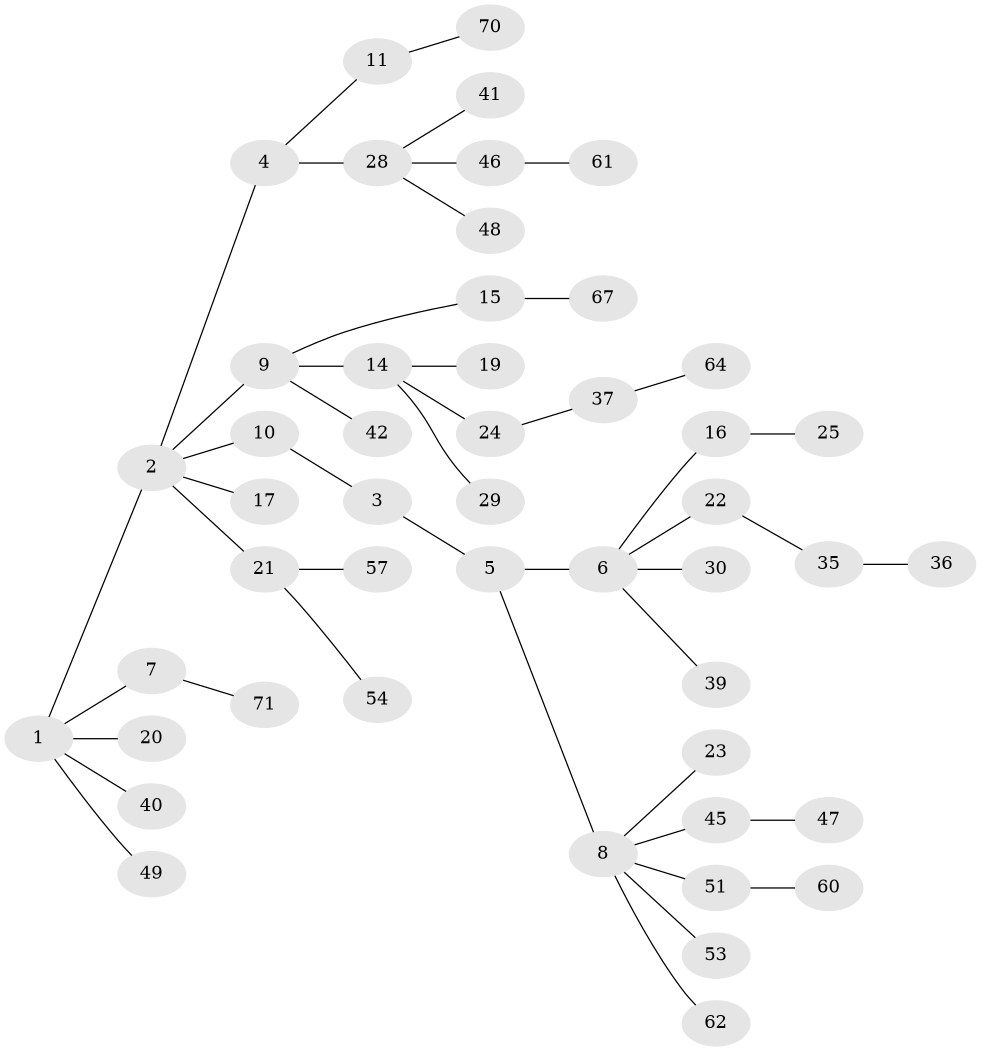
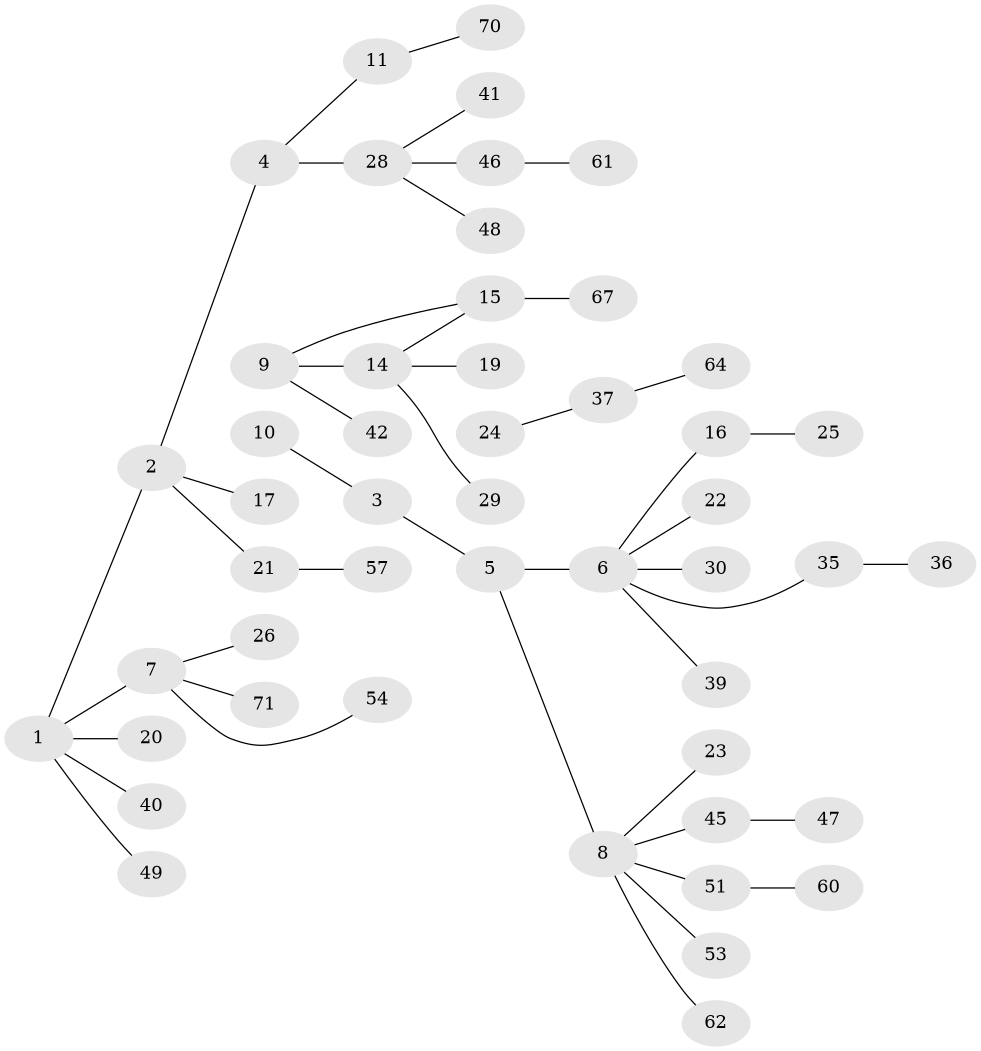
edge "14" -- "24": now "14" -- "15"
edge "9" -- "2": removed
edge "10" -- "2": removed
edge "22" -- "35": now "6" -- "35"
edge "21" -- "54": now "7" -- "54"
node "26": added
